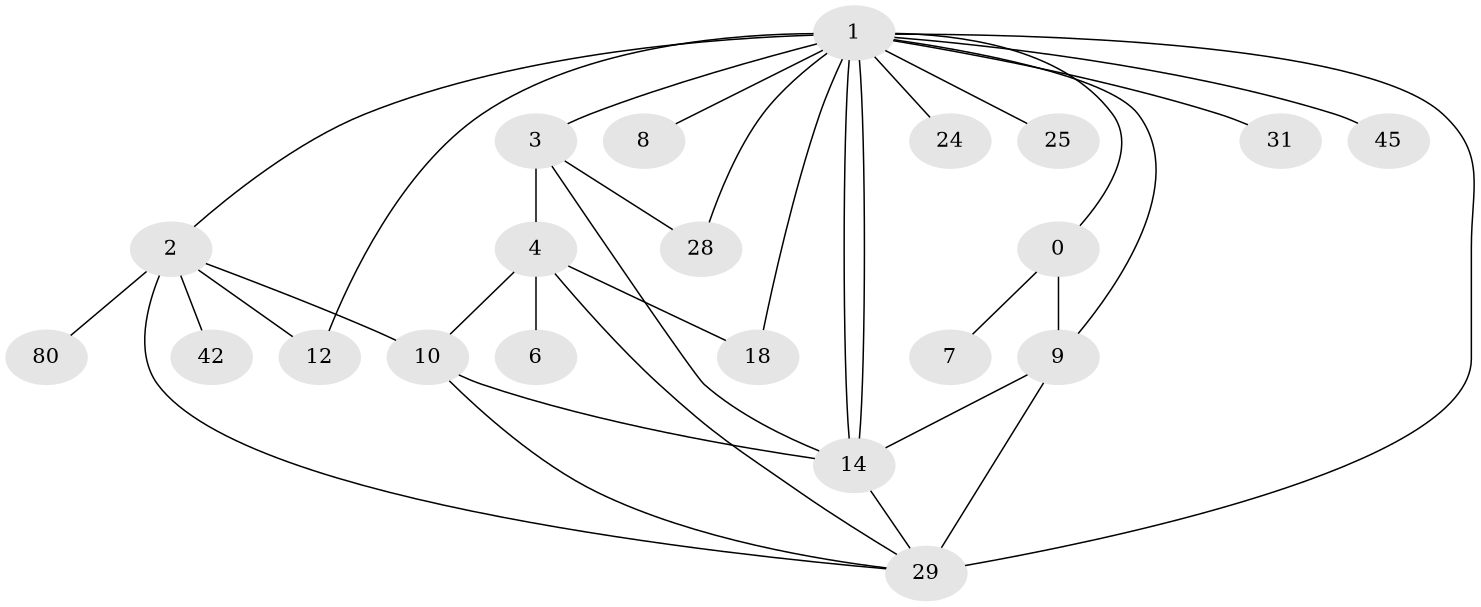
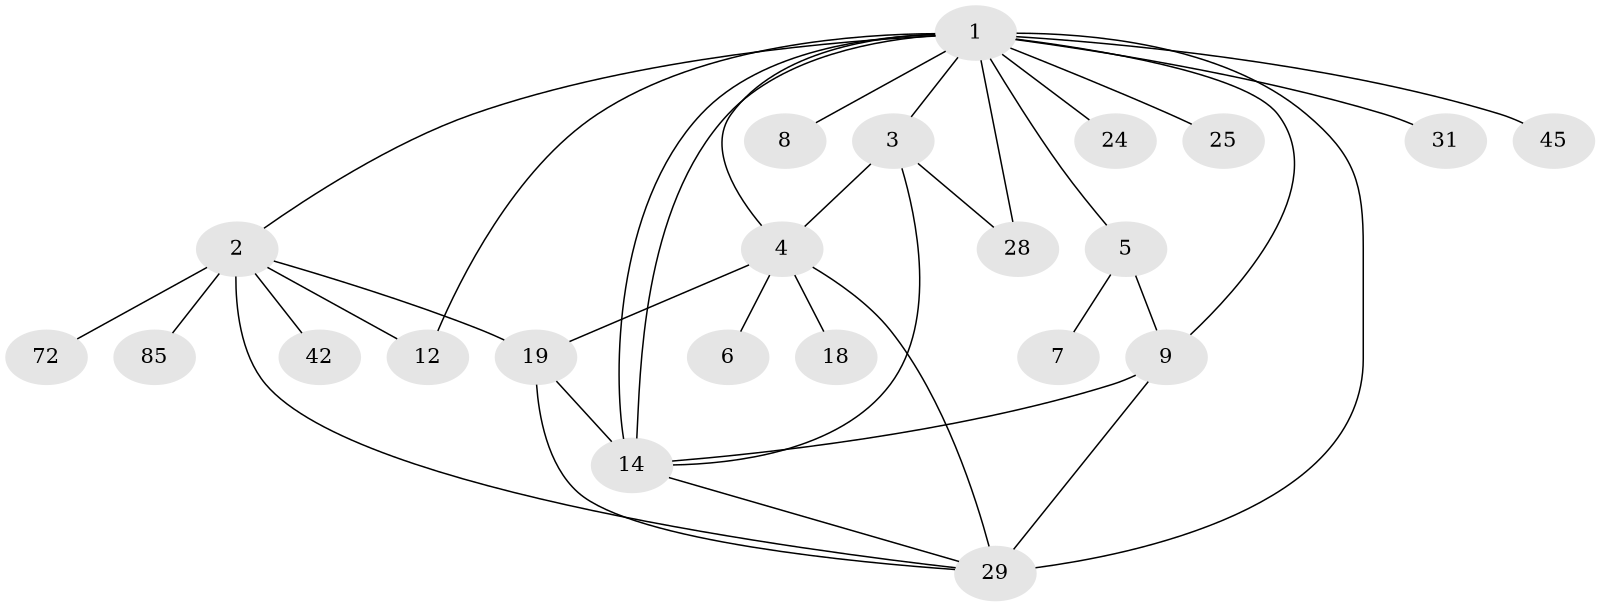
edge "1" -- "18": now "1" -- "4"
node "0": label "0" -> "5"
node "72": added
node "80": label "80" -> "85"
node "10": label "10" -> "19"
